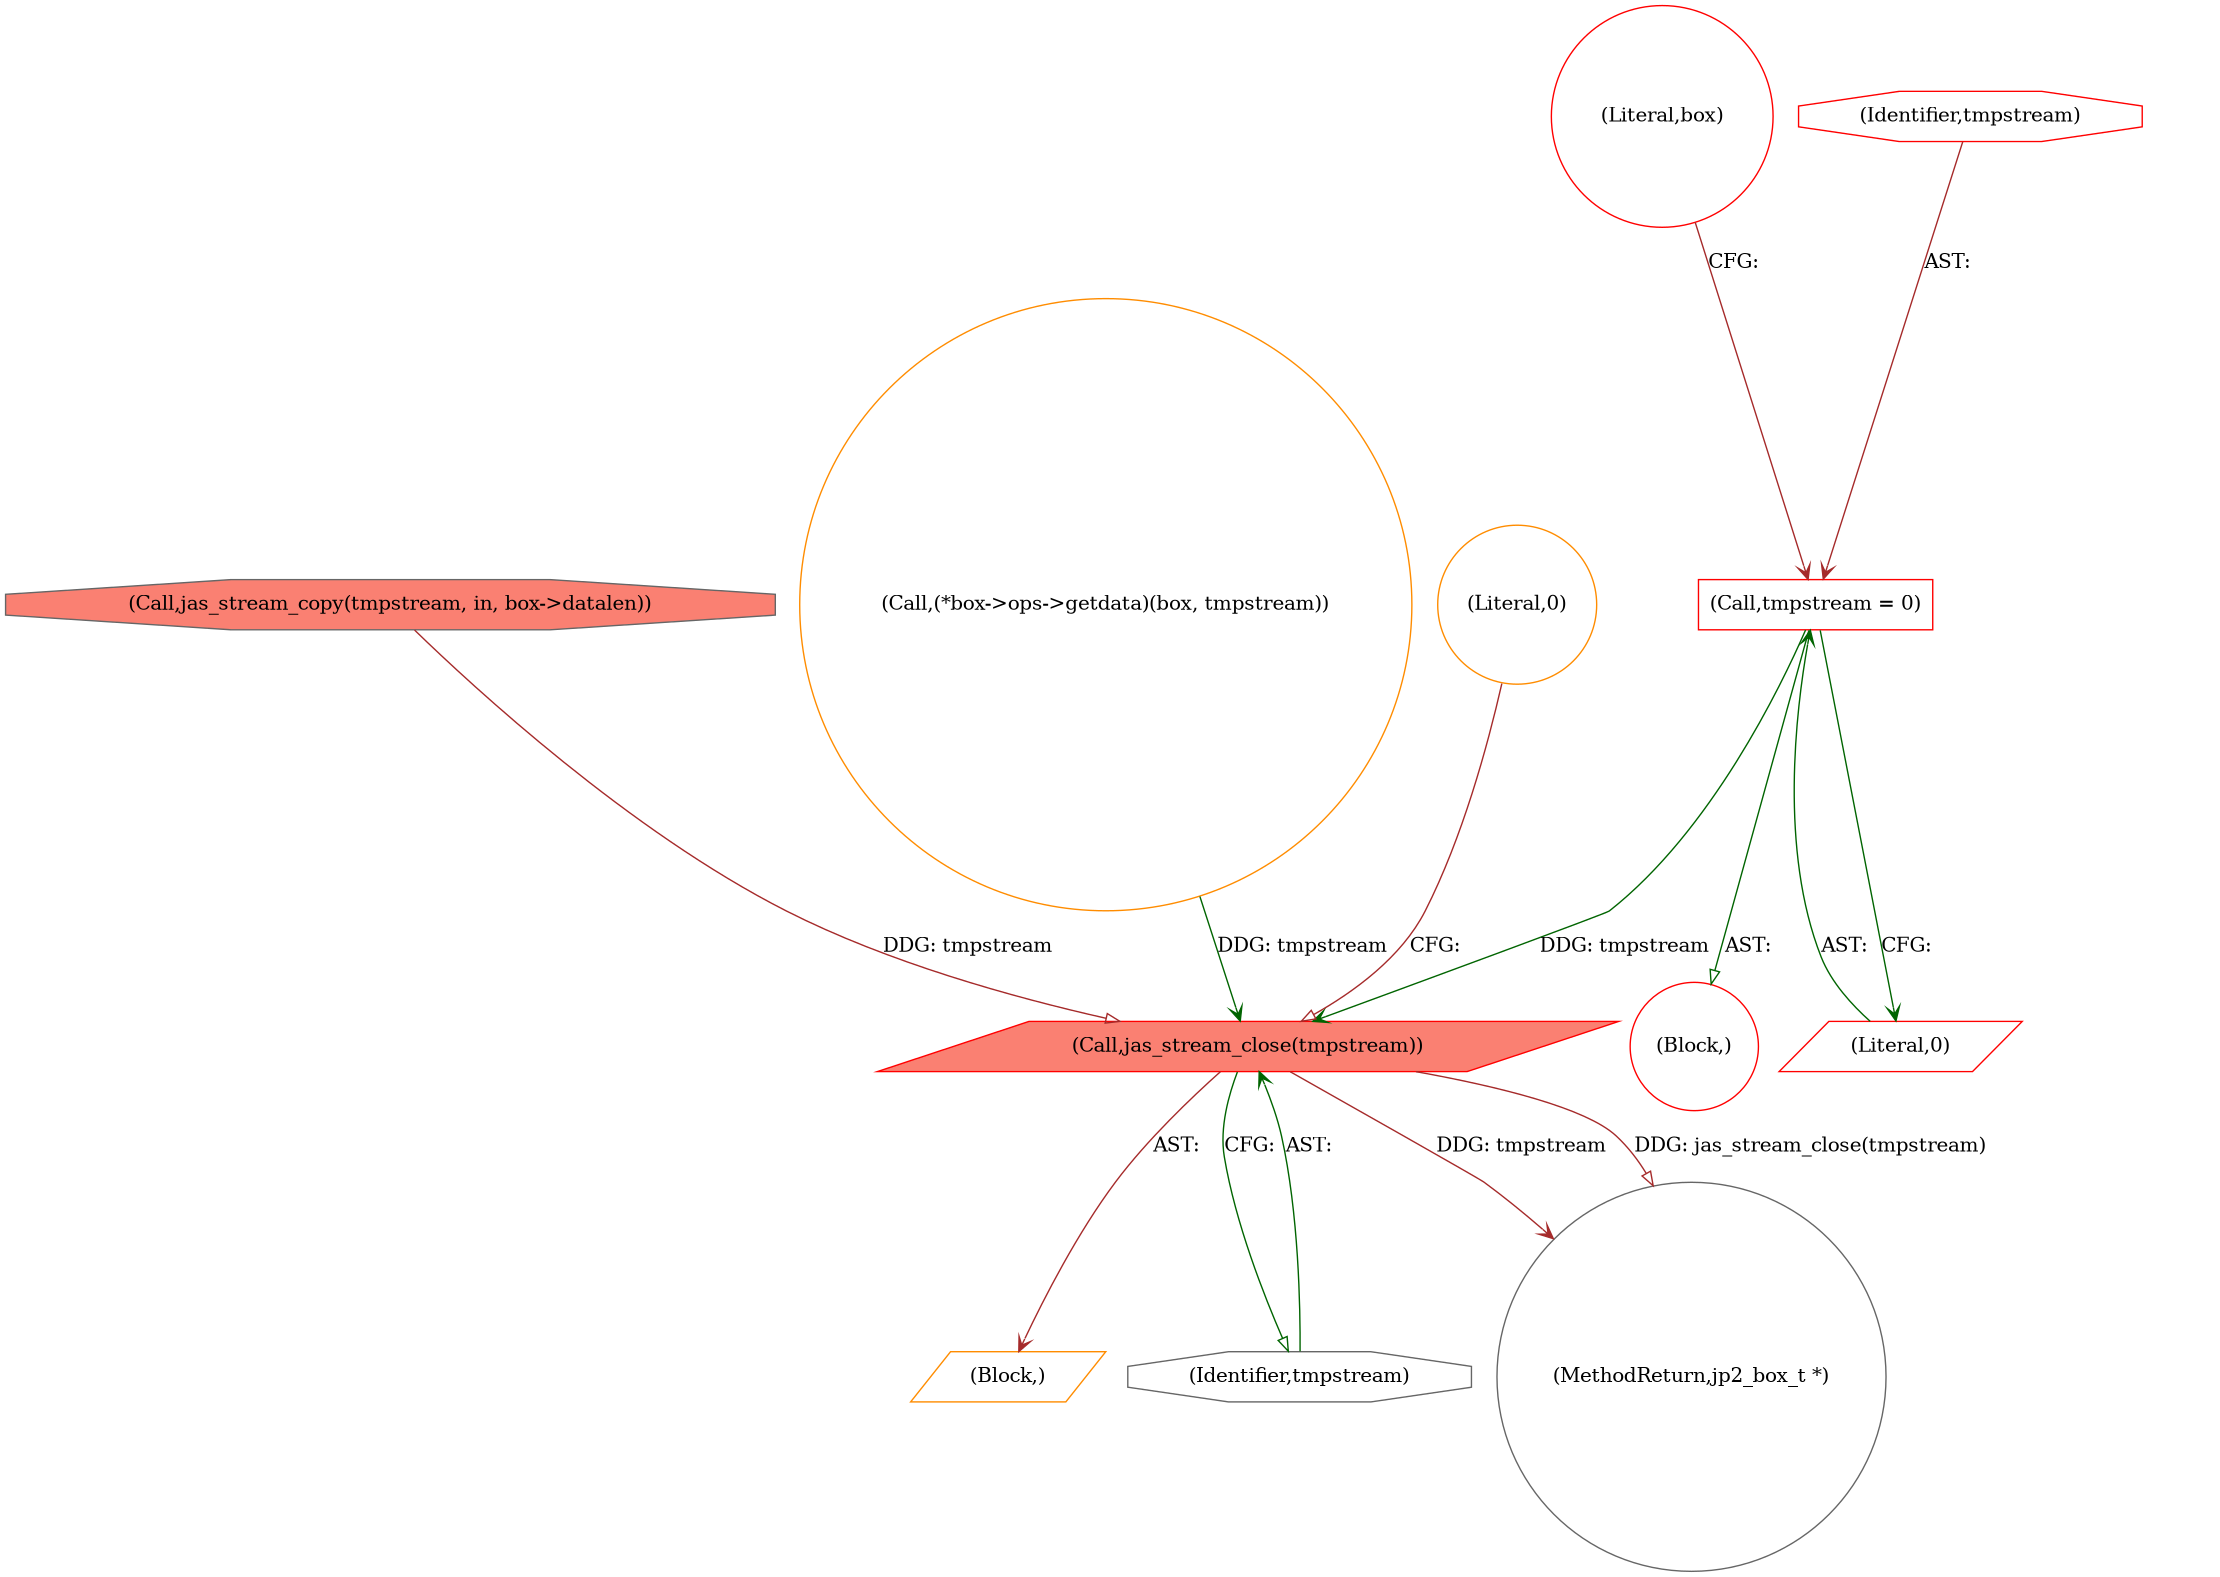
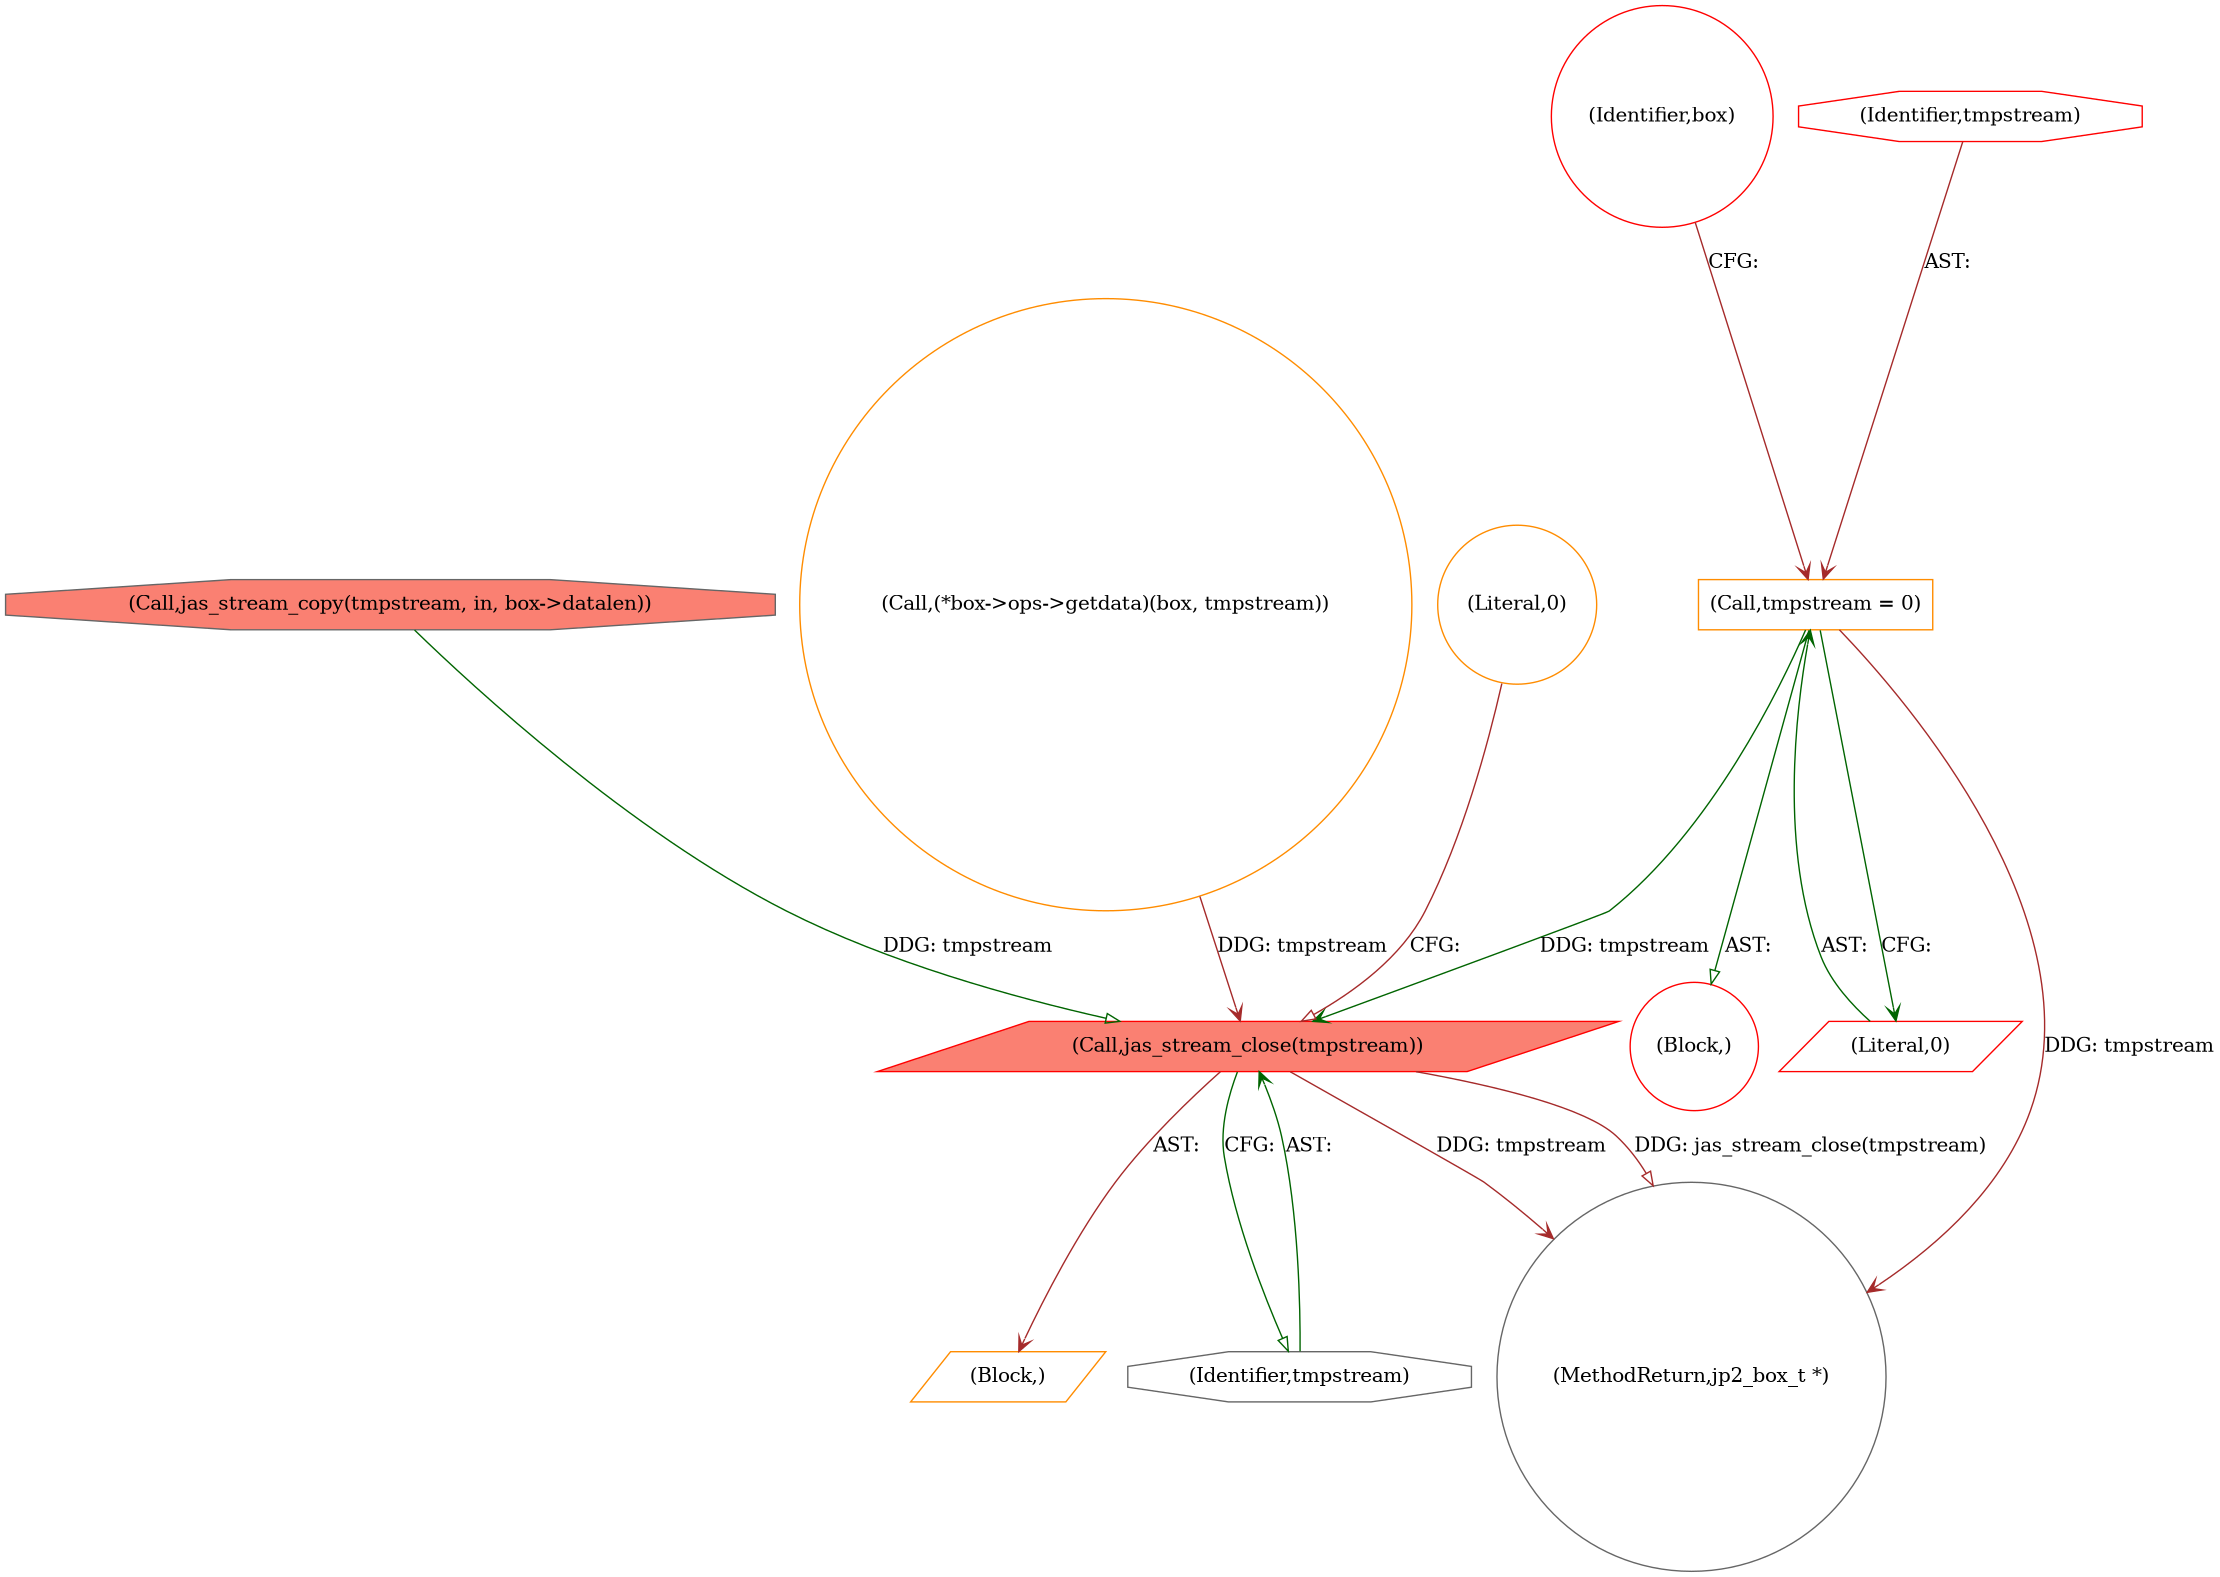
node "(Literal,box)": label "(Literal,box)" -> "(Identifier,box)"
node "(Call,tmpstream = 0)": color red -> darkorange
edge "(Call,jas_stream_copy(tmpstream, in, box->datalen))" -> "(Call,jas_stream_close(tmpstream))": color brown -> darkgreen
edge "(Call,(*box->ops->getdata)(box, tmpstream))" -> "(Call,jas_stream_close(tmpstream))": color darkgreen -> brown
edge "(Call,tmpstream = 0)" -> "(MethodReturn,jp2_box_t *)": added, label "DDG: tmpstream"
